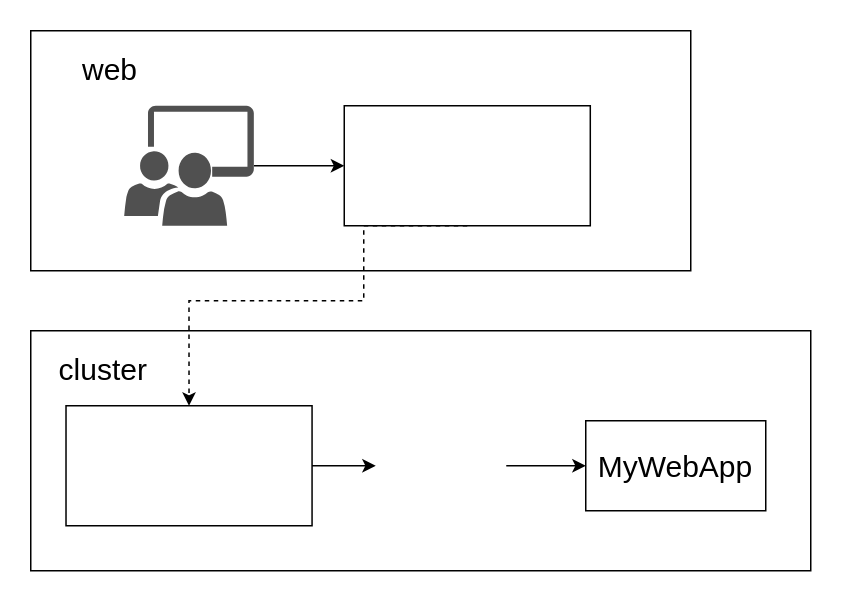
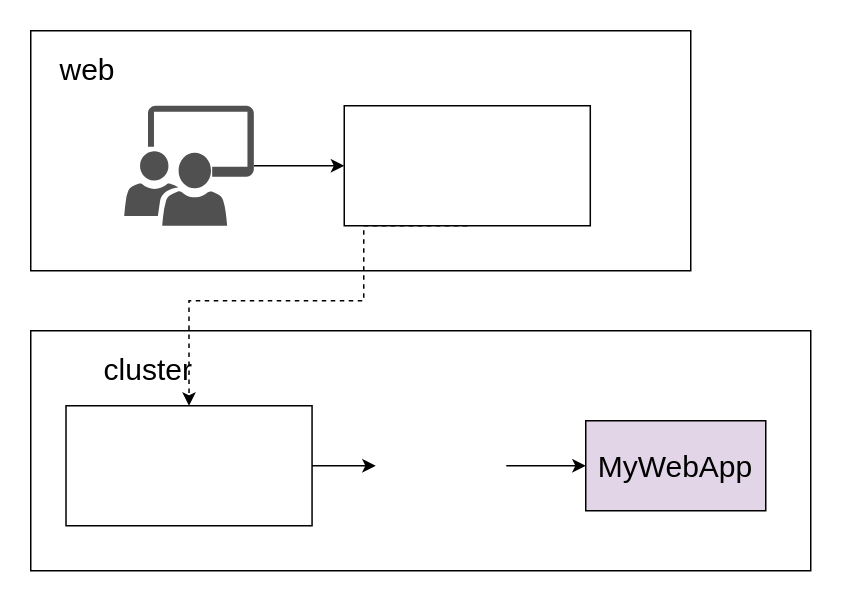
node "web": moved (110, 68) -> (88, 68)
node "cluster": moved (104, 368) -> (149, 368)
node "MyWebApp": fillcolor #ffffff -> #e1d5e7
